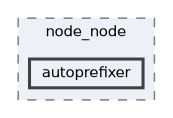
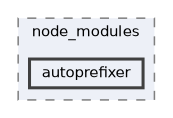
cluster "node_node": label "node_node" -> "node_modules"
